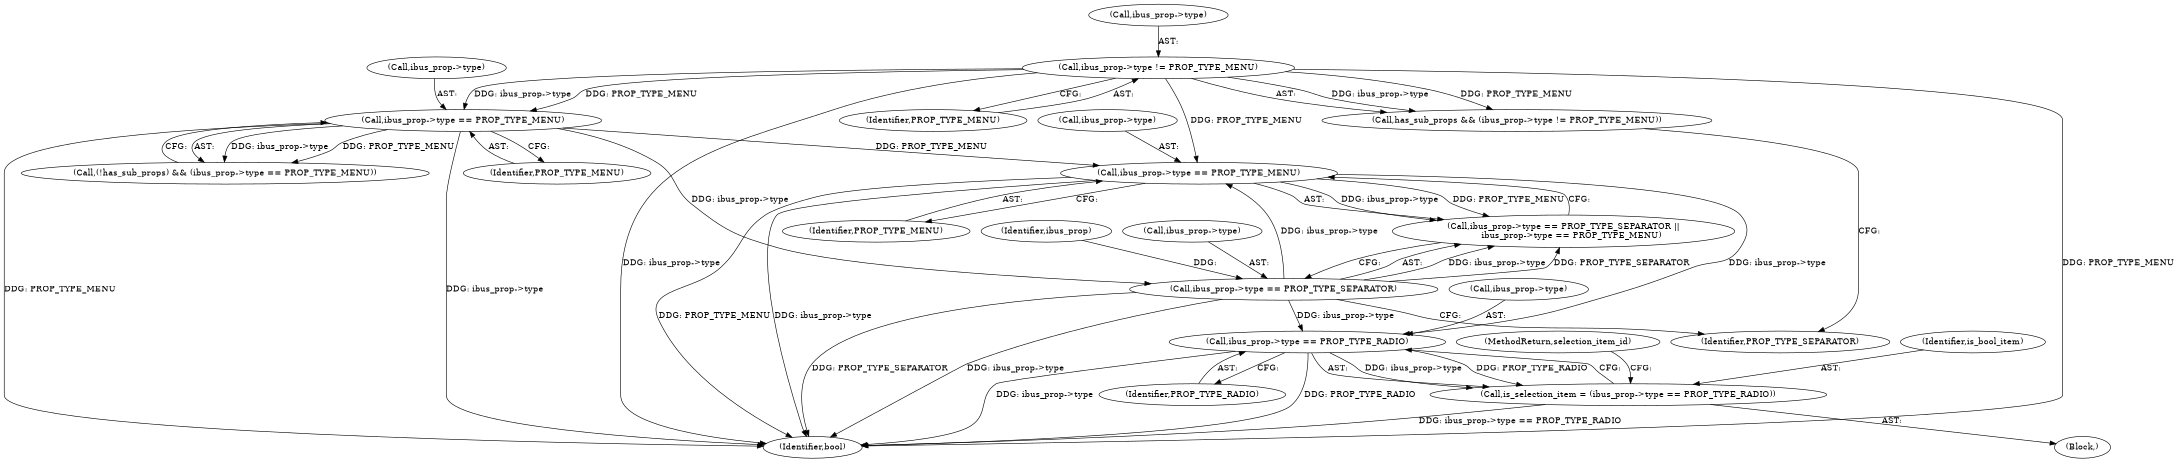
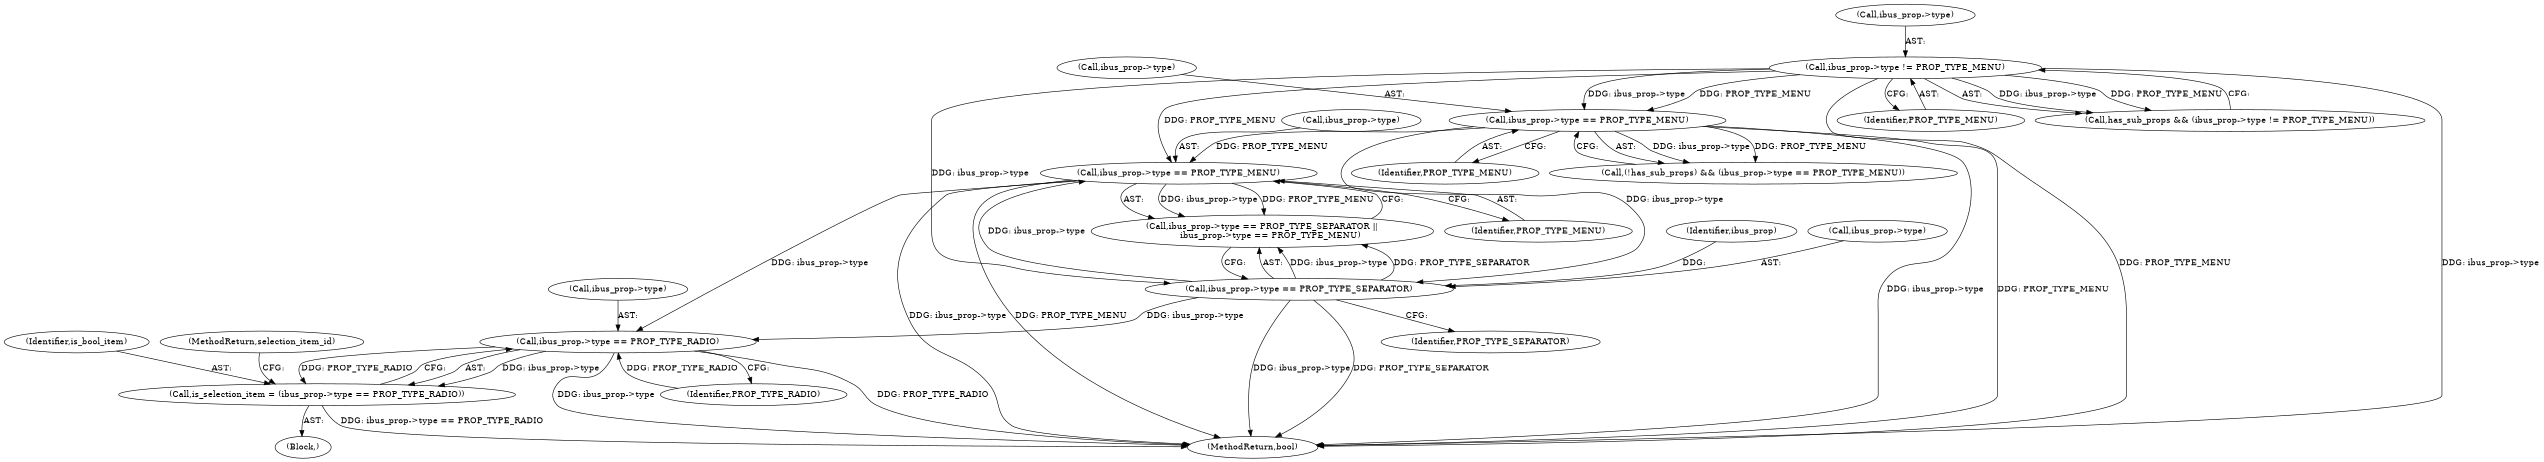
edge "(Call,ibus_prop->type != PROP_TYPE_MENU)" -> "(Call,ibus_prop->type == PROP_TYPE_SEPARATOR)": added, label "DDG: ibus_prop->type"
edge "(Call,has_sub_props && (ibus_prop->type != PROP_TYPE_MENU))" -> "(Identifier,PROP_TYPE_SEPARATOR)": now "(Call,has_sub_props && (ibus_prop->type != PROP_TYPE_MENU))" -> "(Call,ibus_prop->type != PROP_TYPE_MENU)"
edge "(Identifier,PROP_TYPE_RADIO)" -> "(Call,ibus_prop->type == PROP_TYPE_RADIO)": label "AST: " -> "DDG: PROP_TYPE_RADIO"
node "(Identifier,bool)": label "(Identifier,bool)" -> "(MethodReturn,bool)"
